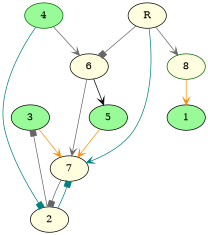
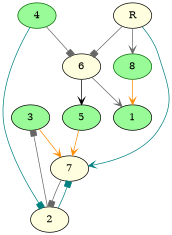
edge "4" -> "6": arrowhead vee -> box
node "8": fillcolor lightyellow -> palegreen
edge "6" -> "7": now "6" -> "1"
